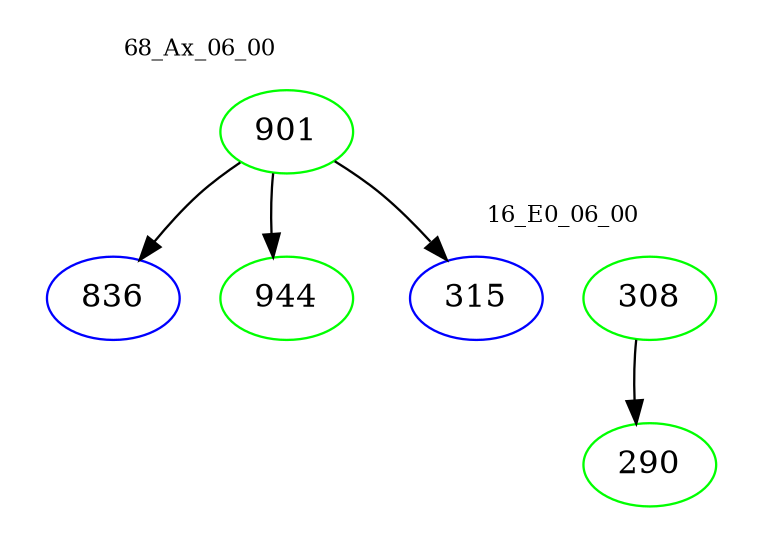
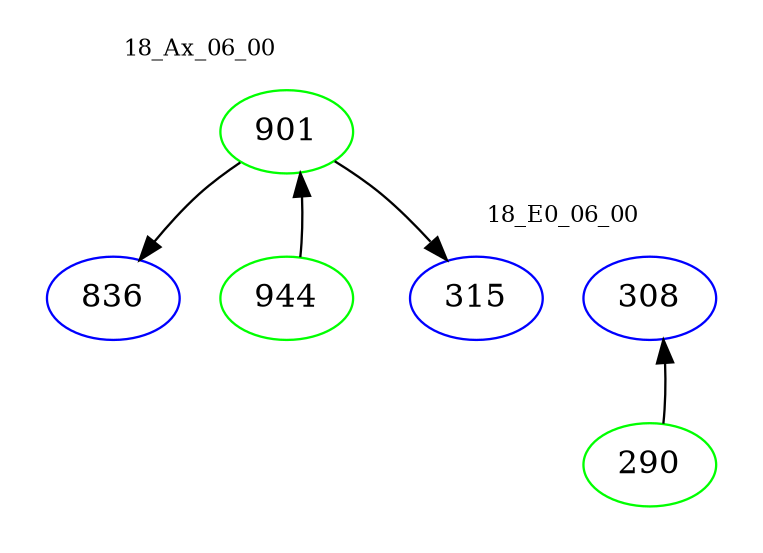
cluster "68_Ax_06_00": label "68_Ax_06_00" -> "18_Ax_06_00"
edge "901" -> "944": reversed
cluster "16_E0_06_00": label "16_E0_06_00" -> "18_E0_06_00"
node "308": color green -> blue
edge "308" -> "290": reversed
